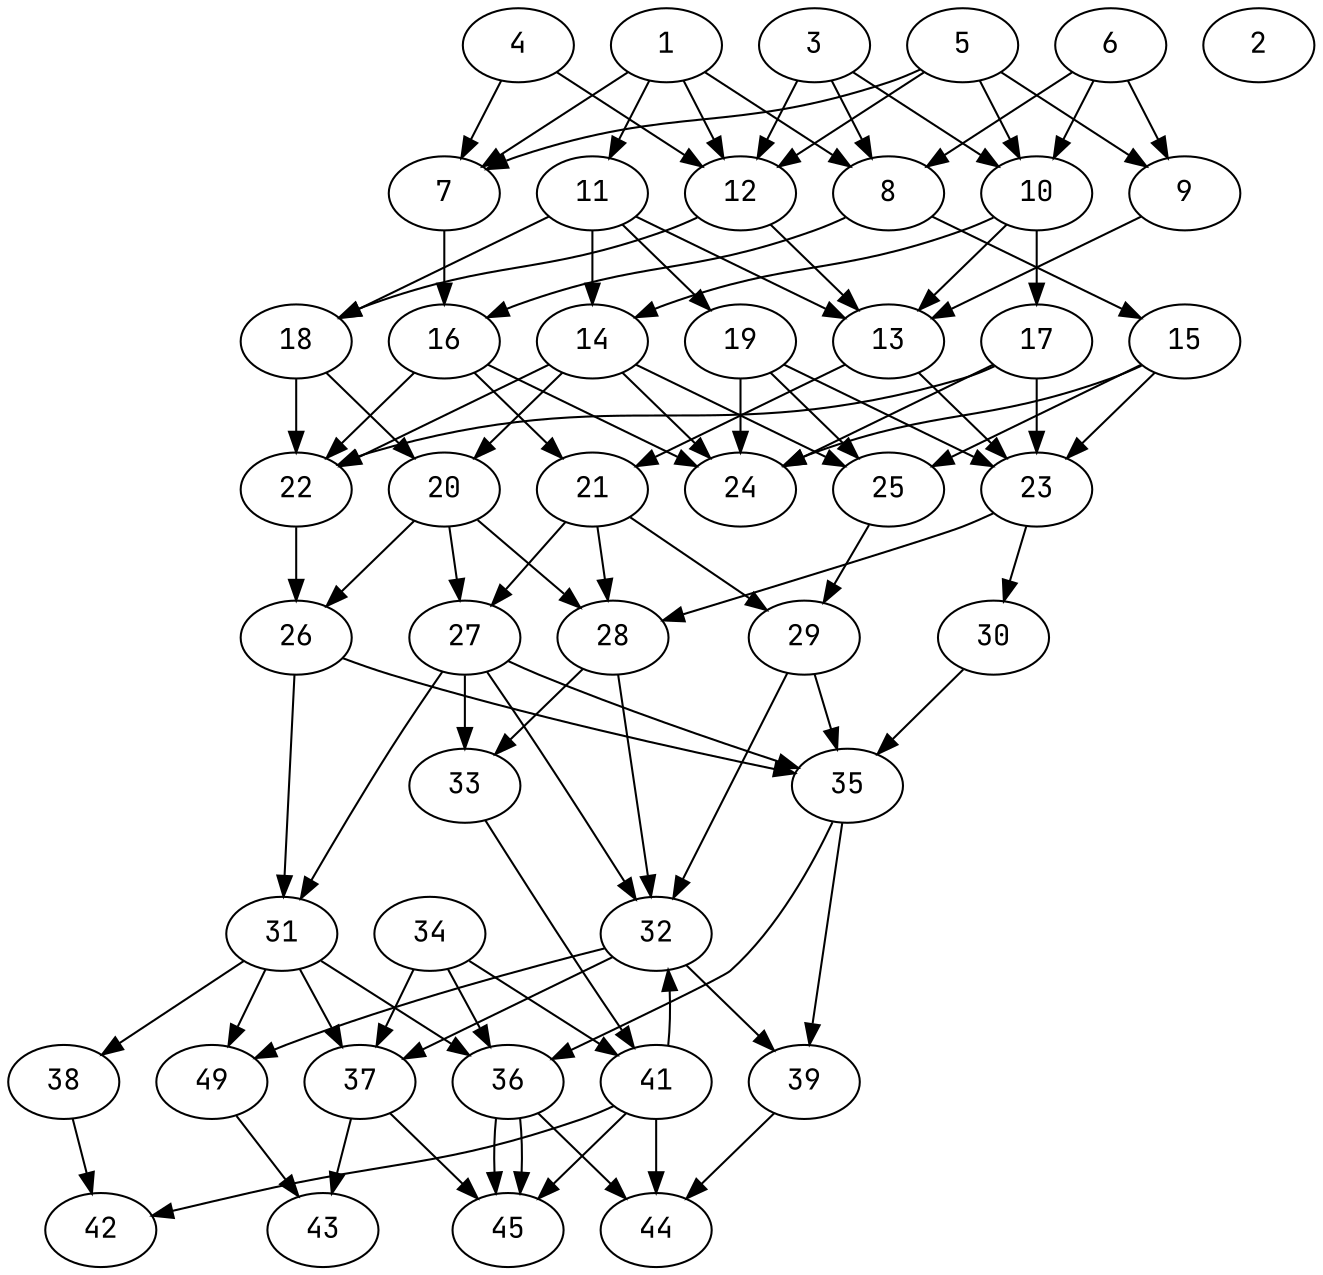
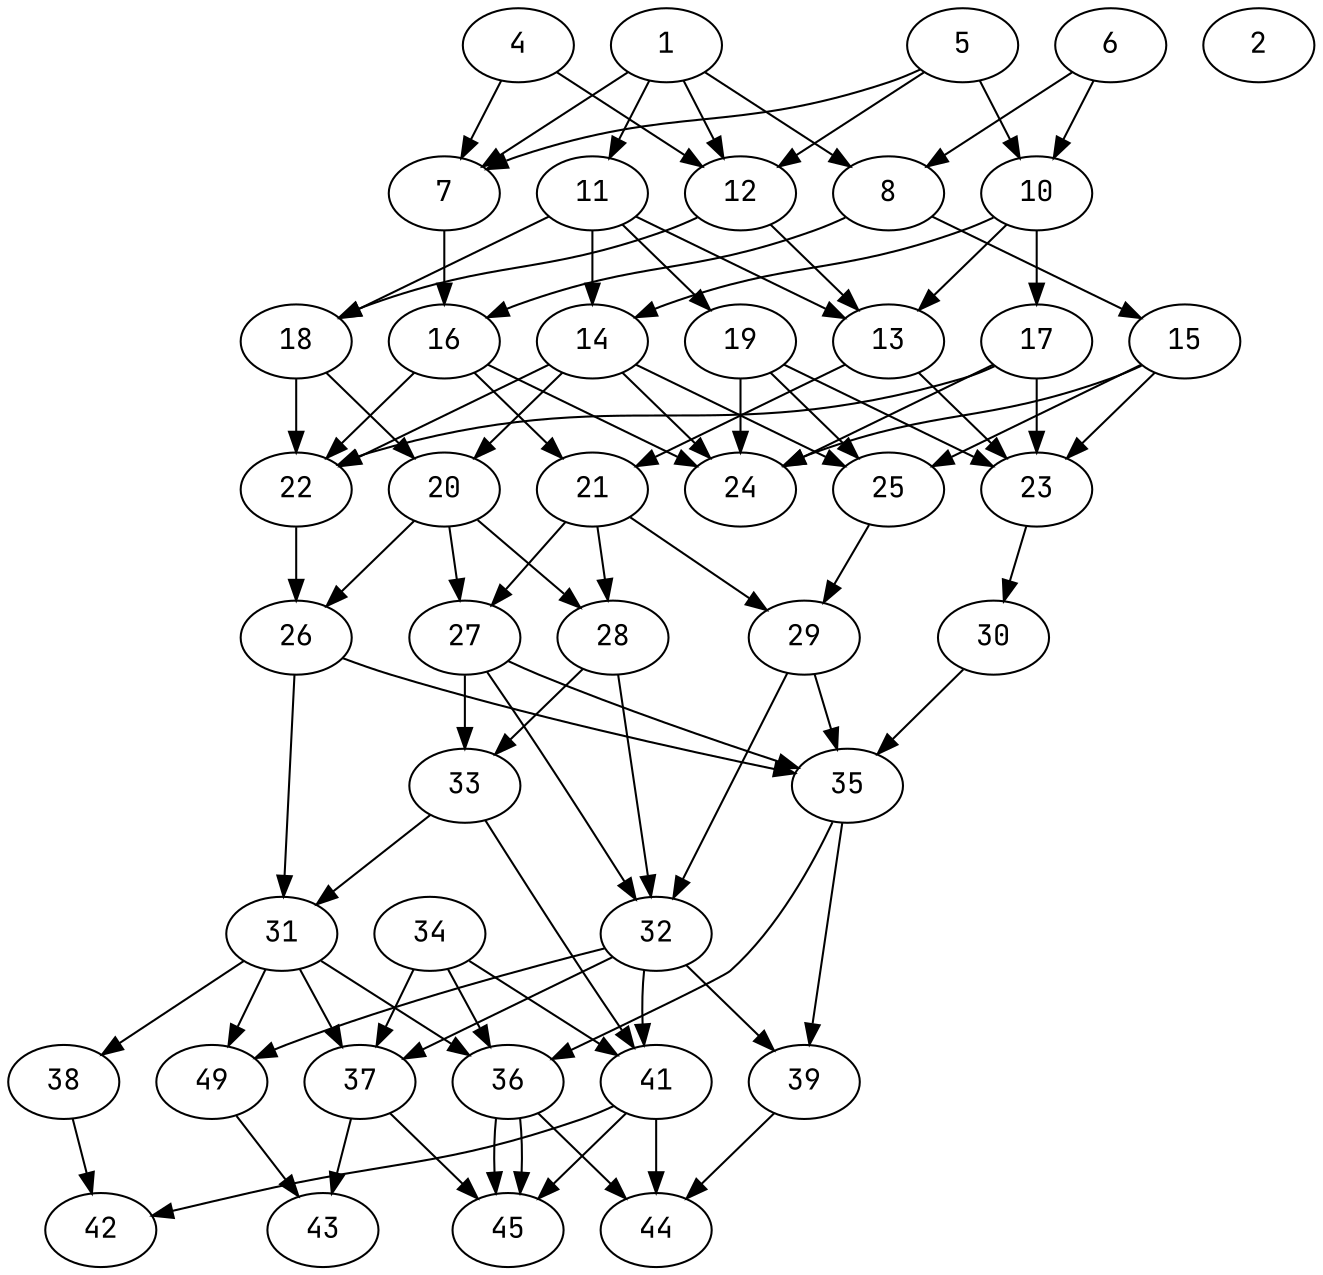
node "3": removed
node "9": removed
edge "23" -> "28": removed
edge "27" -> "31": now "33" -> "31"
edge "41" -> "32": reversed
